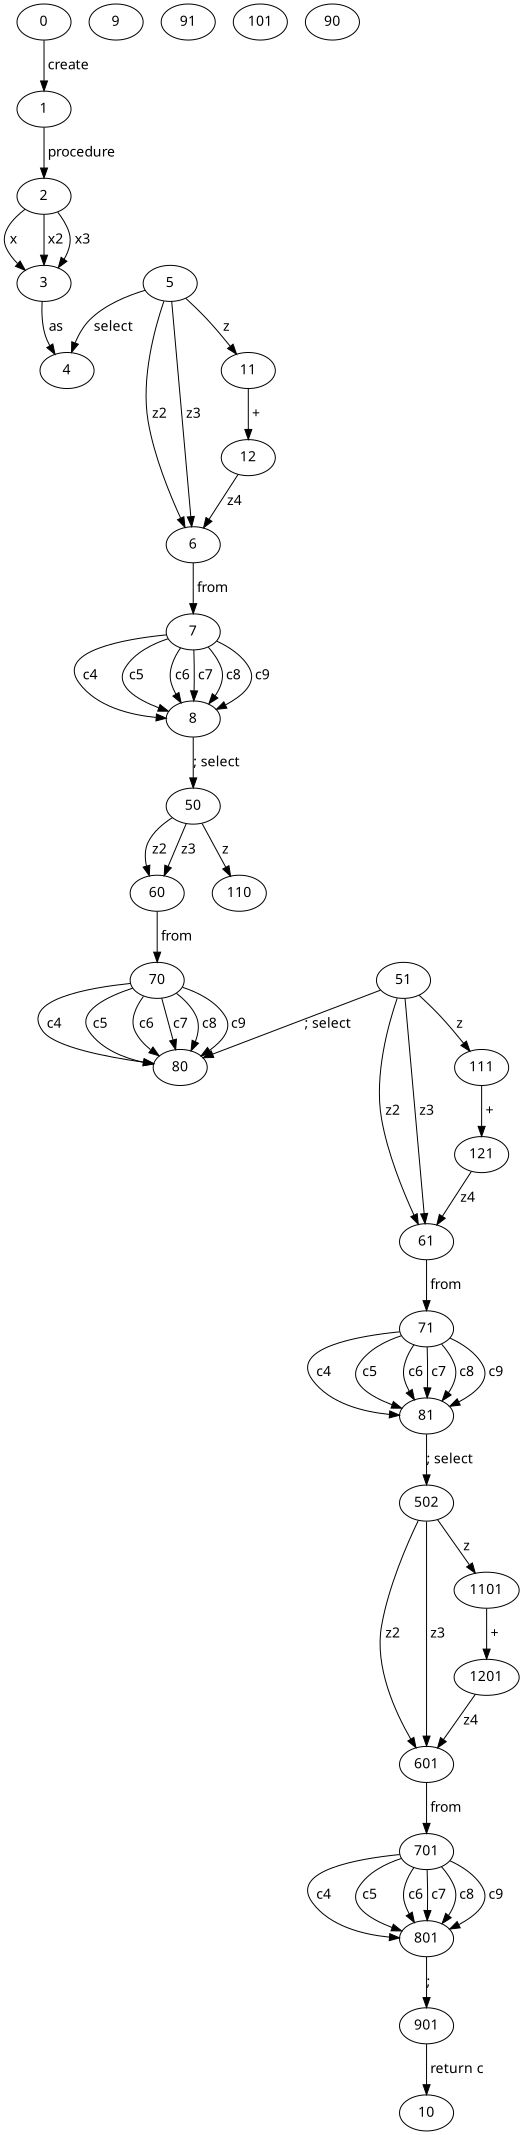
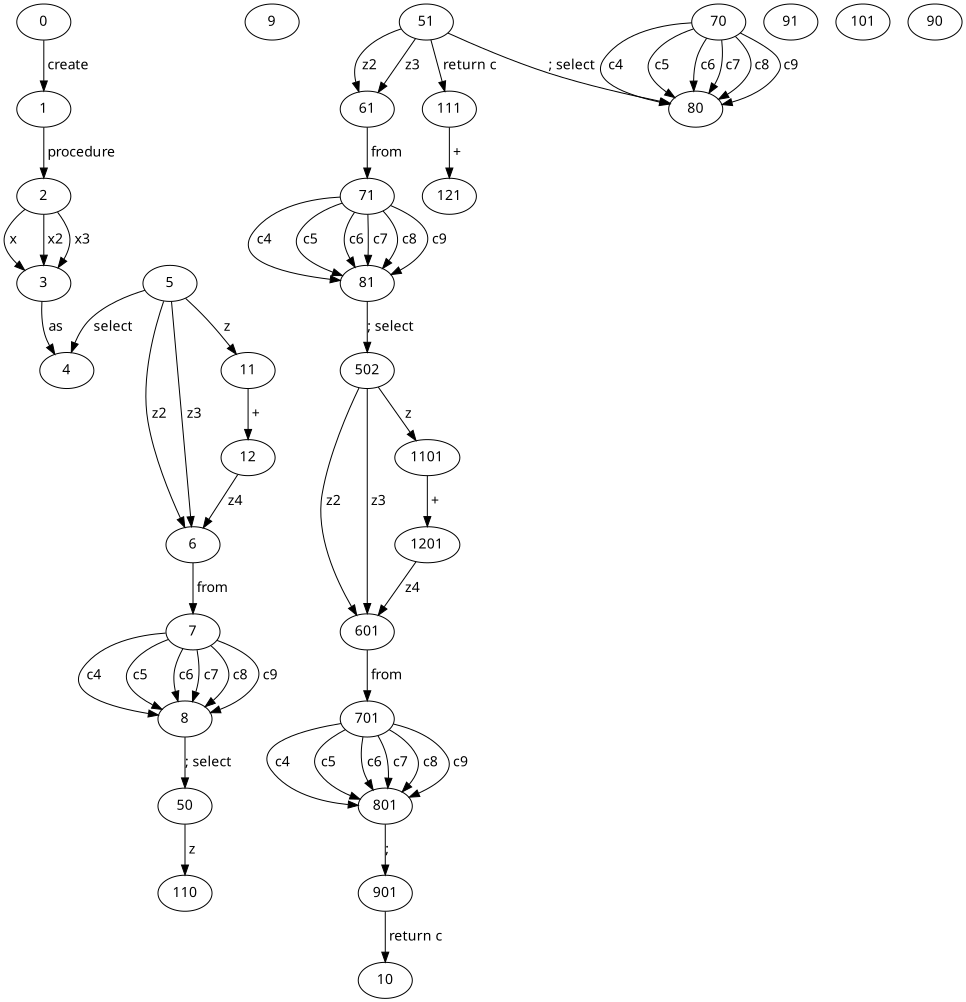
node "60": removed
edge "51" -> "111": label " z " -> " return c "
edge "121" -> "61": removed, label "z4"
